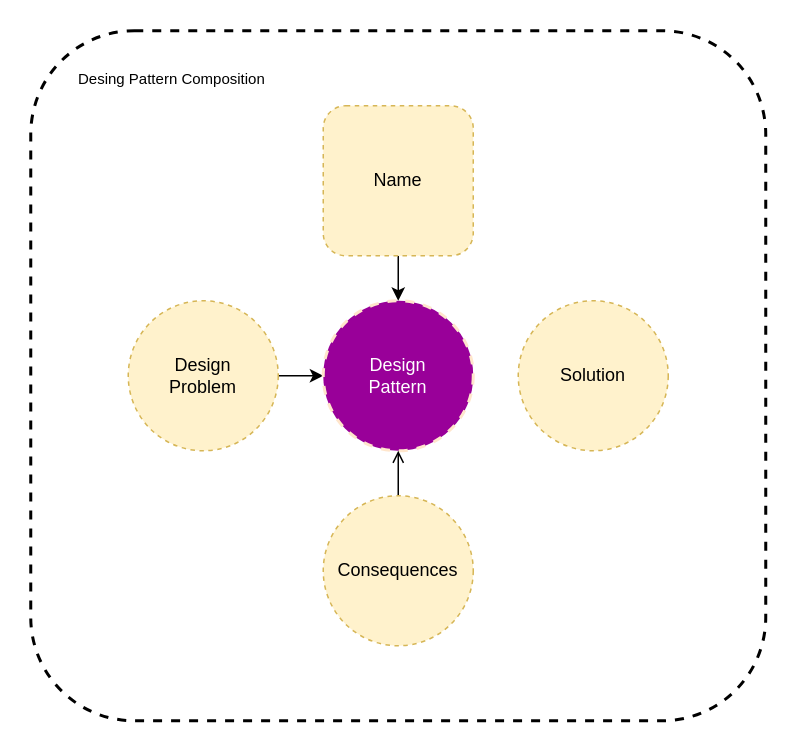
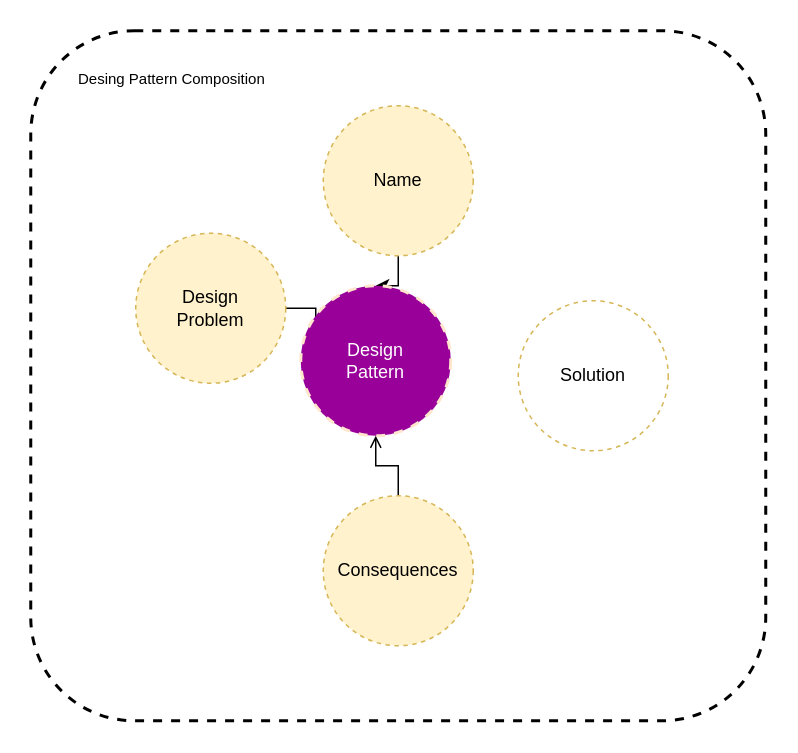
node "Name": shape rounded rectangle -> ellipse
node "Design Problem": moved (203, 376) -> (211, 308)
node "Design Pattern": moved (398, 376) -> (376, 361)
node "Solution": fillcolor #fff2cc -> #ffffff
